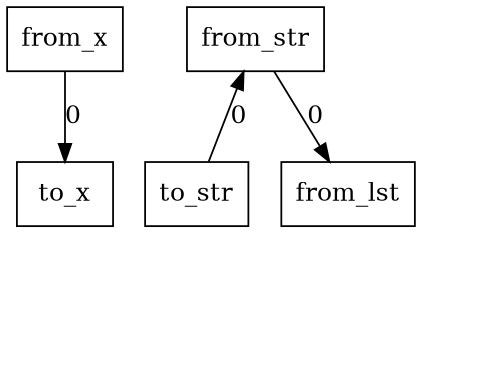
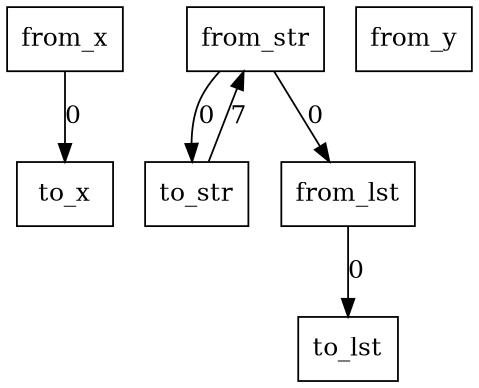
node "from_y": added
edge "from_str" -> "to_str": added, label "0"
edge "to_str" -> "from_str": label "0" -> "7"
node "to_lst": added
